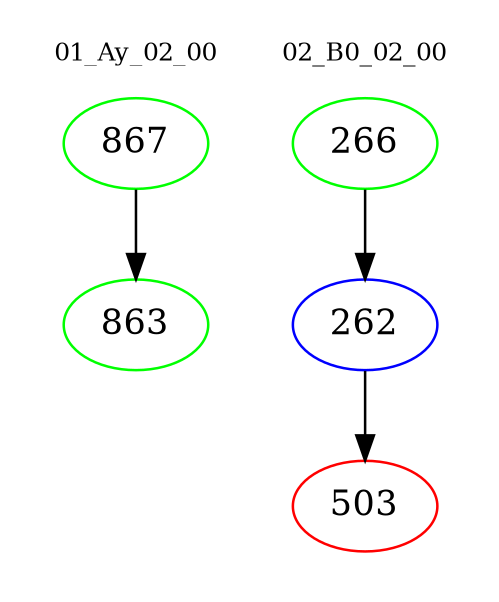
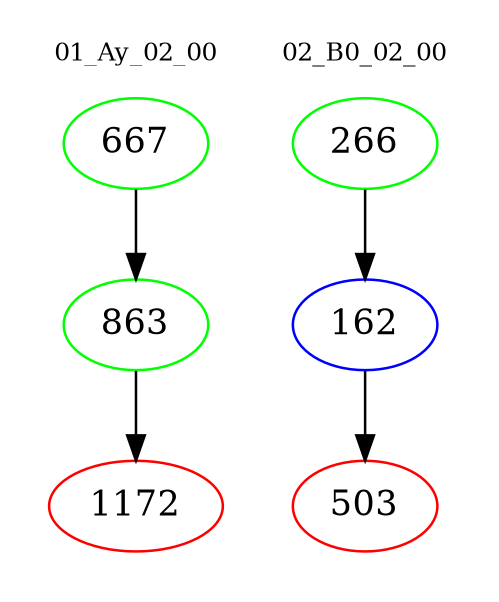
node "867": label "867" -> "667"
node "262": label "262" -> "162"
node "1172": added
